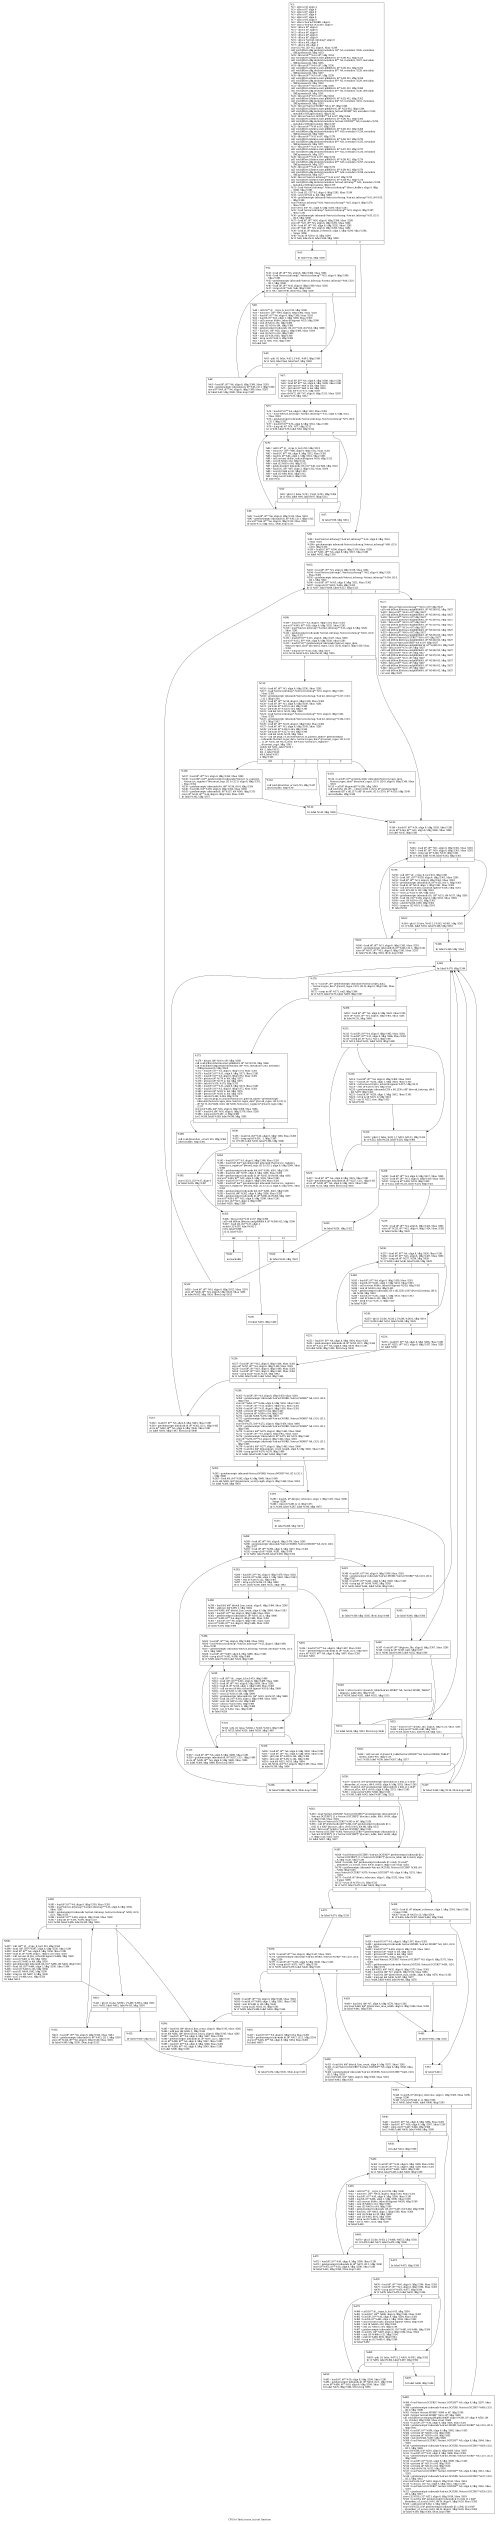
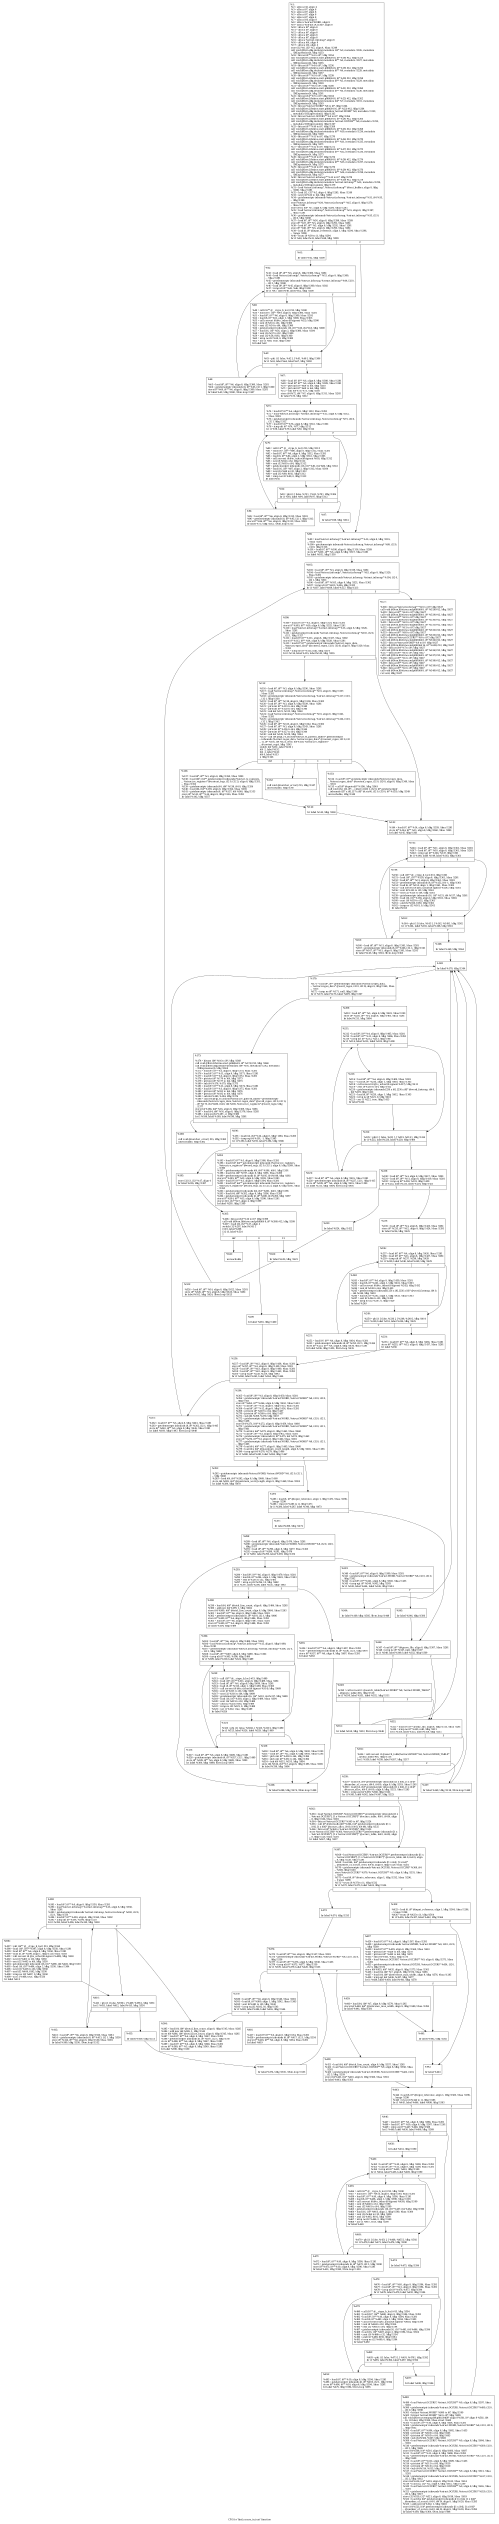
edge "%211:" -> "%226:": reversed
